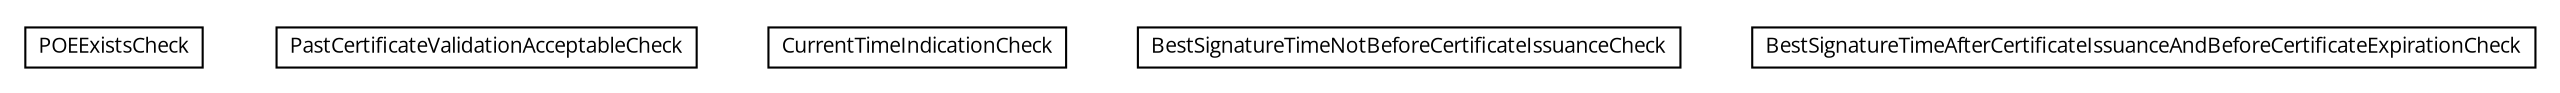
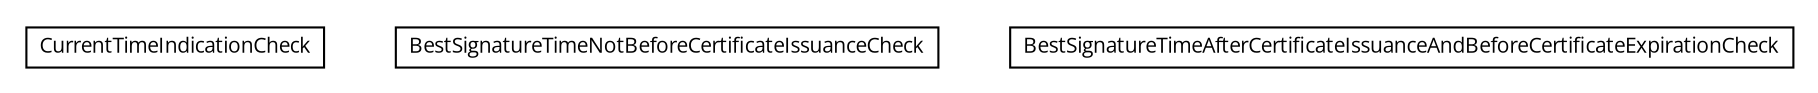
node "POEExistsCheck": removed
node "PastCertificateValidationAcceptableCheck": removed
